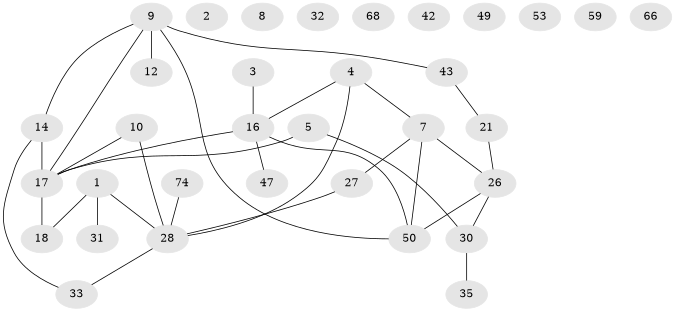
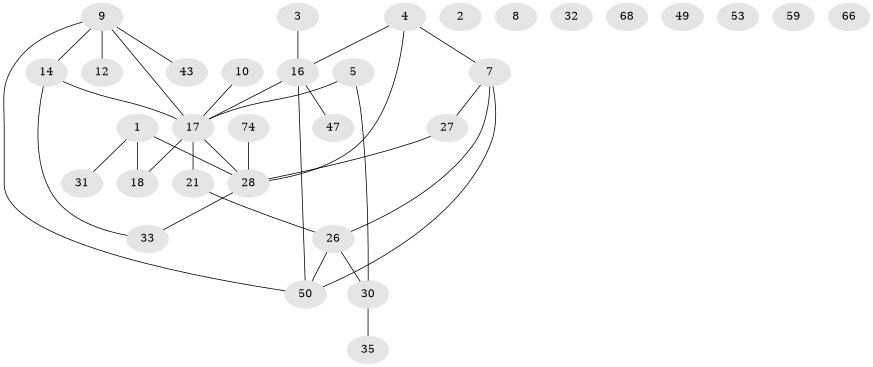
node "42": removed
edge "43" -- "21": now "17" -- "21"
edge "10" -- "28": now "17" -- "28"
